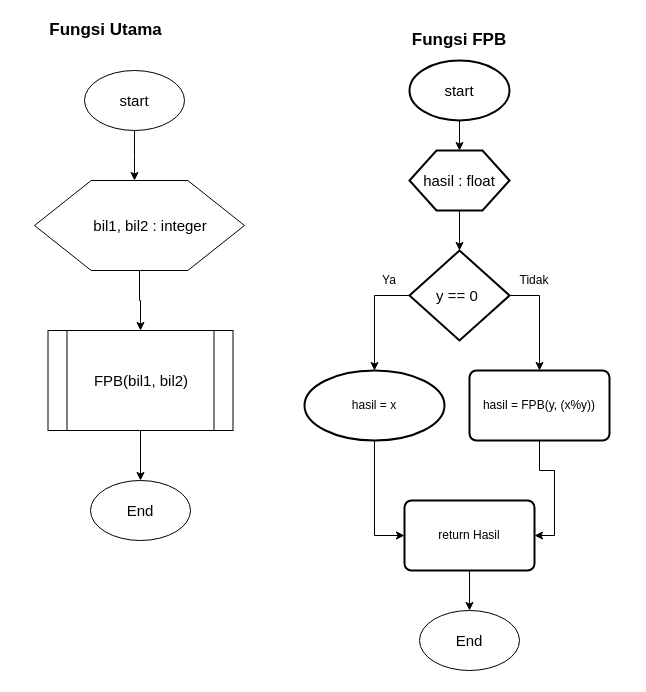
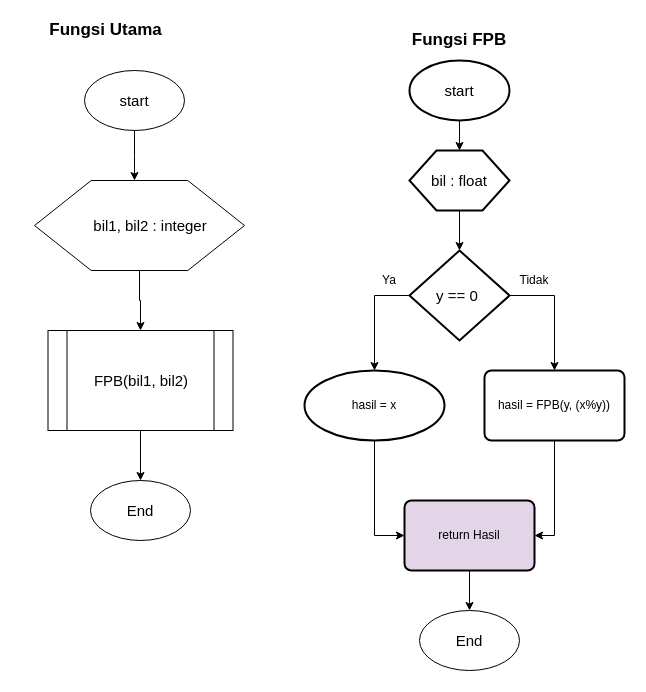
node "hasil : float": label "hasil : float" -> "bil : float"
node "hasil = FPB(y, (x%y))": moved (540, 406) -> (555, 406)
node "return Hasil": fillcolor #ffffff -> #e1d5e7
